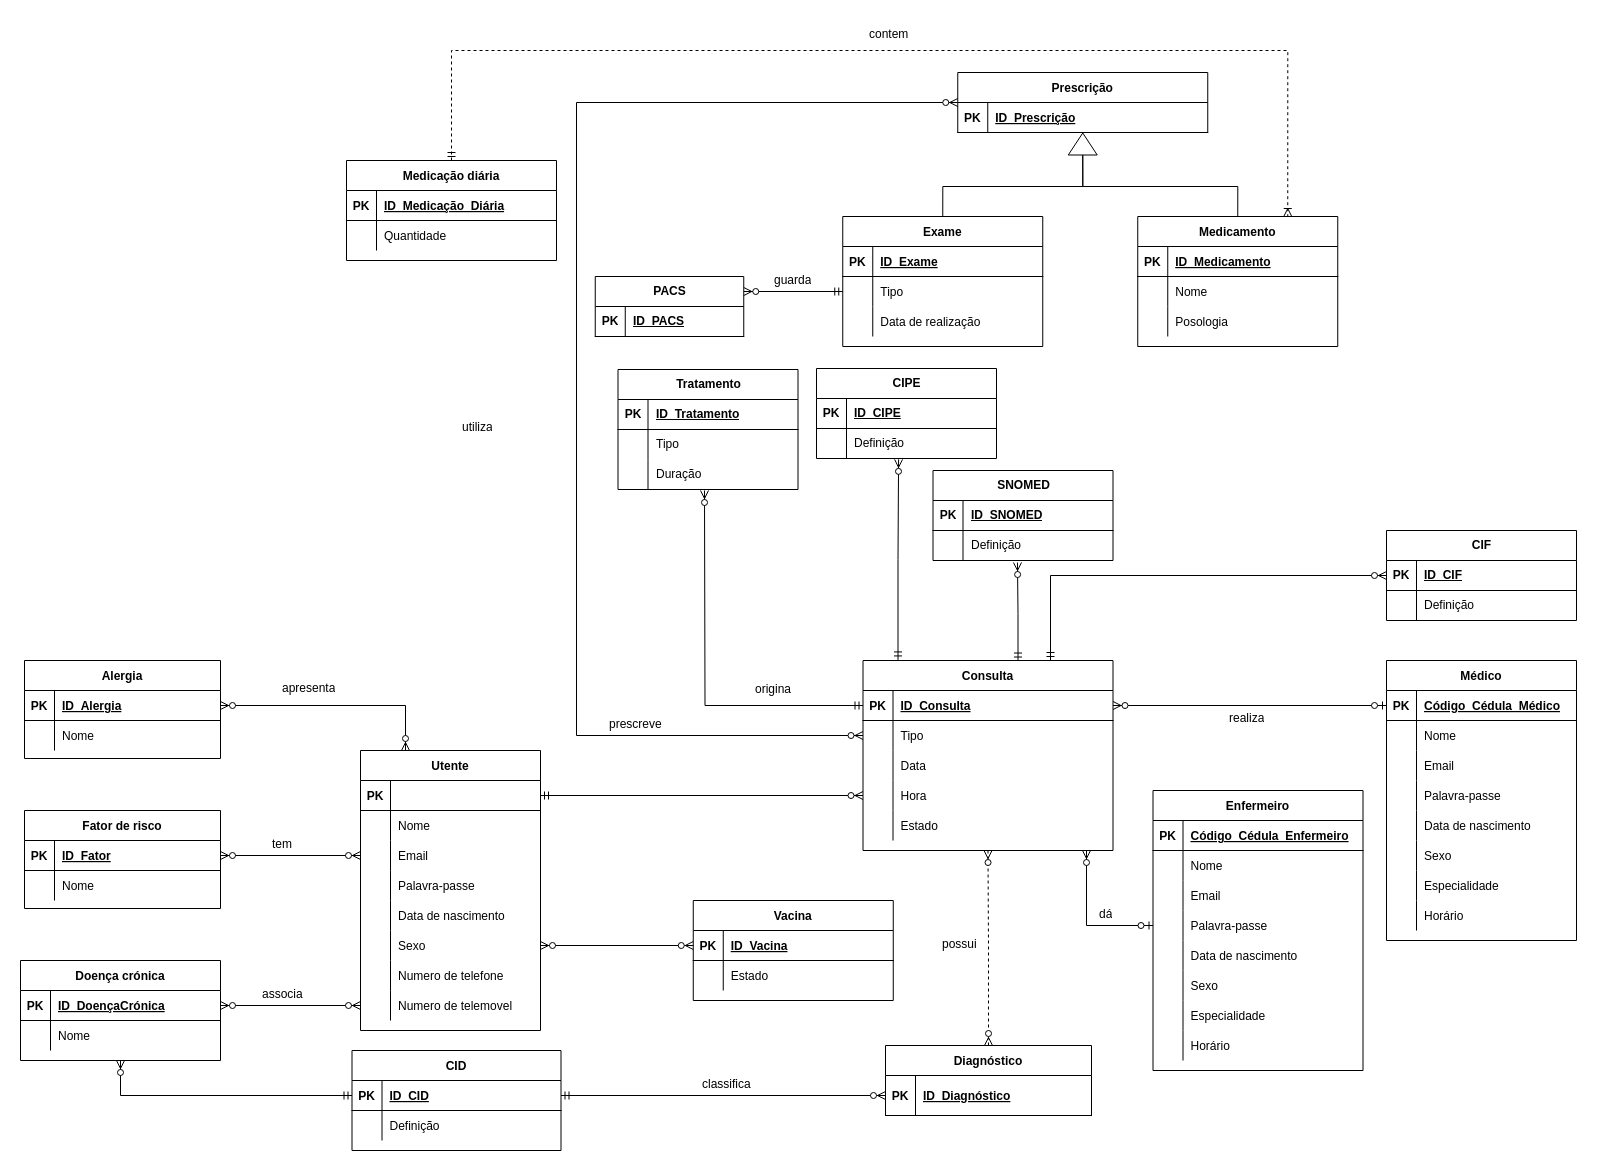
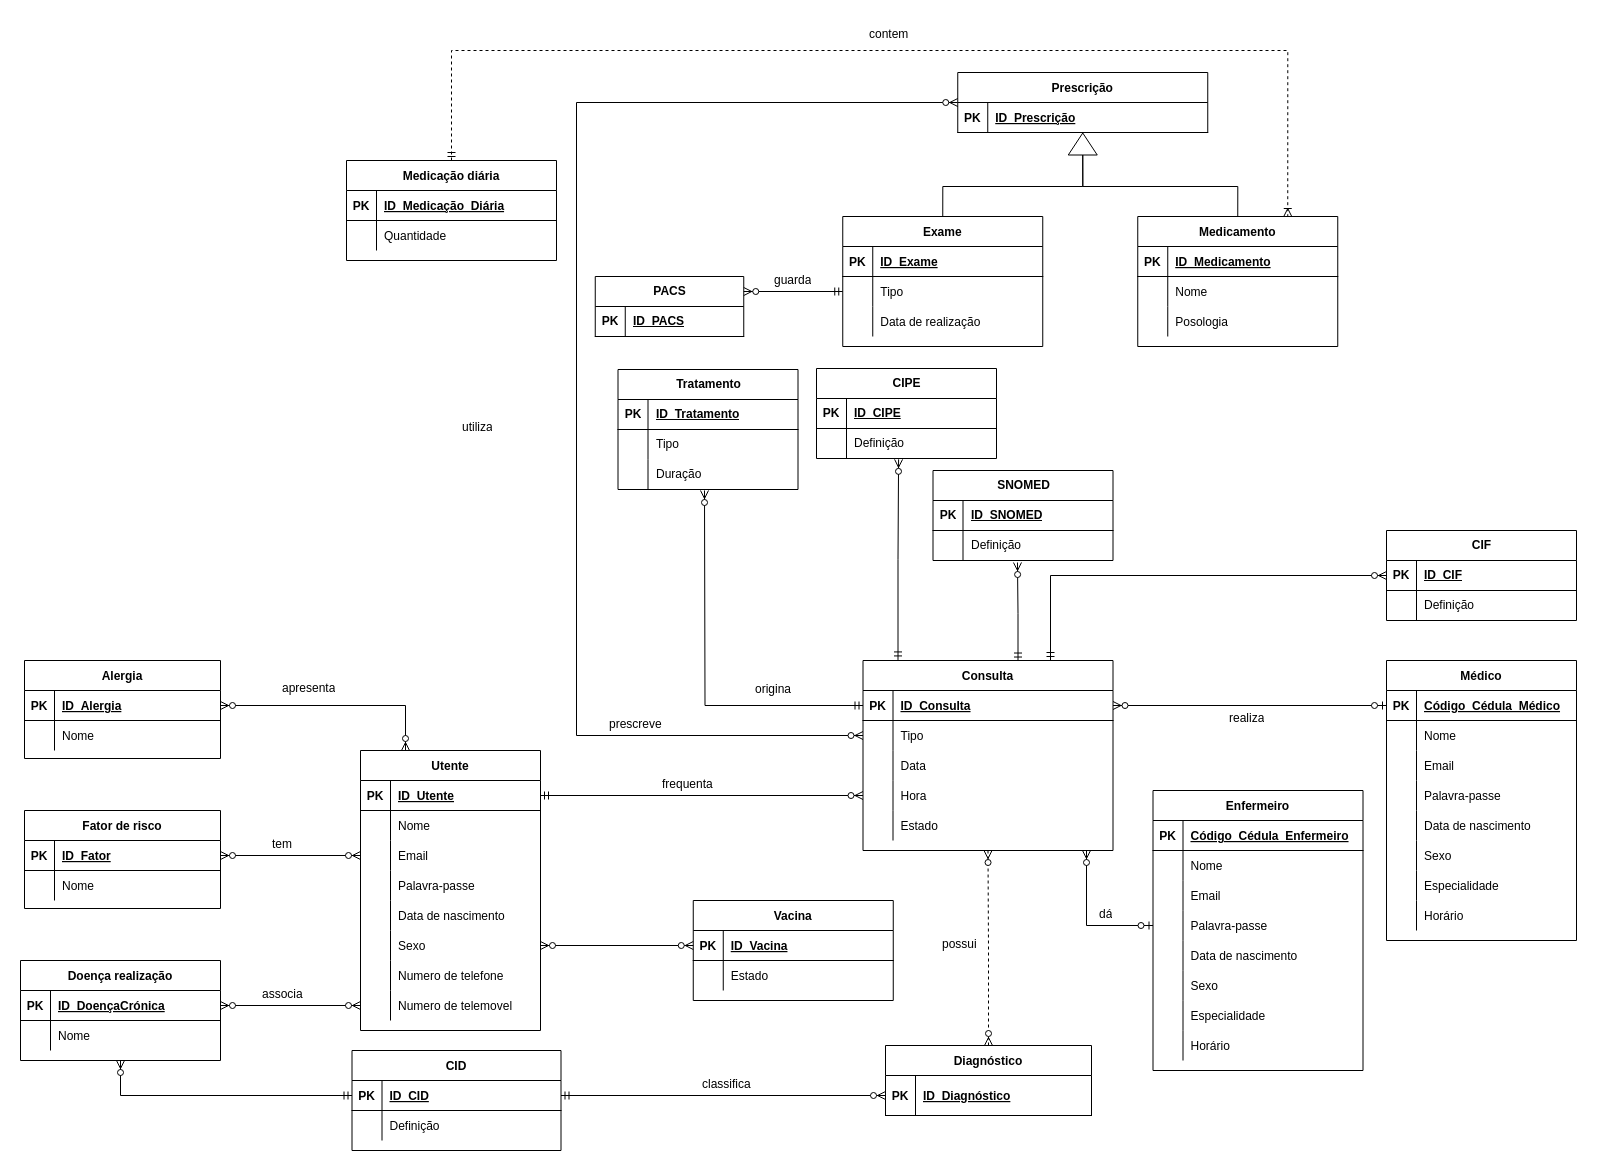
node "frequenta": added
node "ID_Utente": added
node "Doença crónica": label "Doença crónica" -> "Doença realização"
